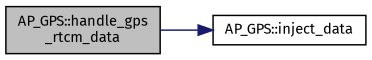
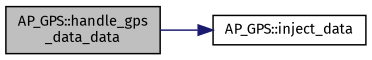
node "AP_GPS::handle_gps _rtcm_data": label "AP_GPS::handle_gps _rtcm_data" -> "AP_GPS::handle_gps _data_data"
